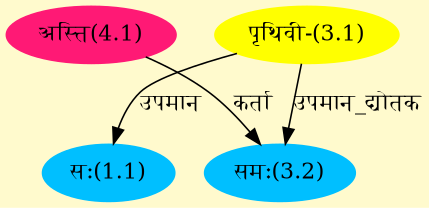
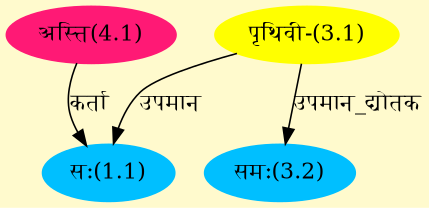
edge "अस्ति(4.1)" -> "समः(3.2)": now "अस्ति(4.1)" -> "सः(1.1)"
